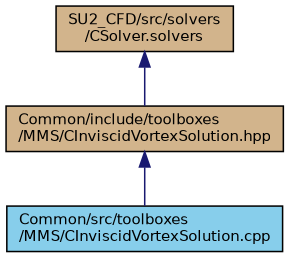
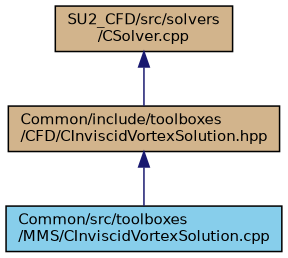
node "SU2_CFD/src/solvers /CSolver.solvers": label "SU2_CFD/src/solvers /CSolver.solvers" -> "SU2_CFD/src/solvers /CSolver.cpp"
node "Common/include/toolboxes /MMS/CInviscidVortexSolution.hpp": label "Common/include/toolboxes /MMS/CInviscidVortexSolution.hpp" -> "Common/include/toolboxes /CFD/CInviscidVortexSolution.hpp"
